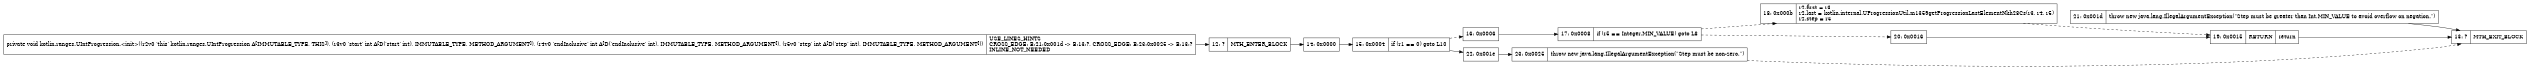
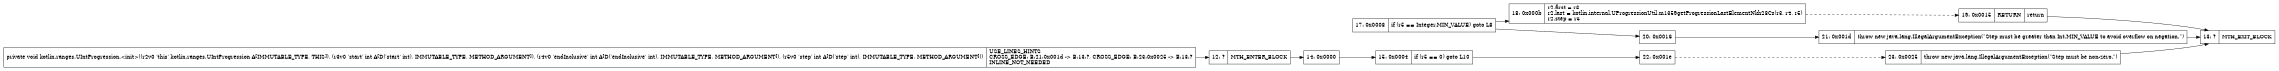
edge "17: 0x0008" -> "18: 0x000b": style dashed -> solid
node "16: 0x0006": removed
edge "17: 0x0008" -> "20: 0x0016": style dashed -> solid
edge "20: 0x0016" -> "19: 0x0015": now "20: 0x0016" -> "21: 0x001d"
node "15: 0x0004": text "if (r1 == 0) goto L10" -> "if (r5 == 0) goto L10"
edge "22: 0x001e" -> "23: 0x0025": style solid -> dashed
edge "23: 0x0025" -> "13: ?": style dashed -> solid
